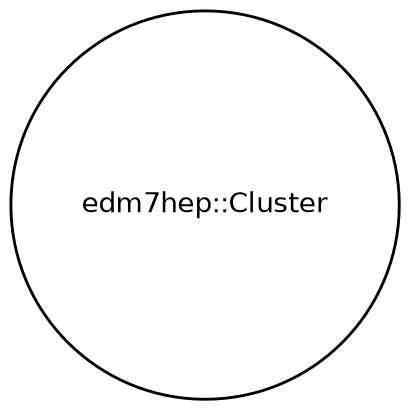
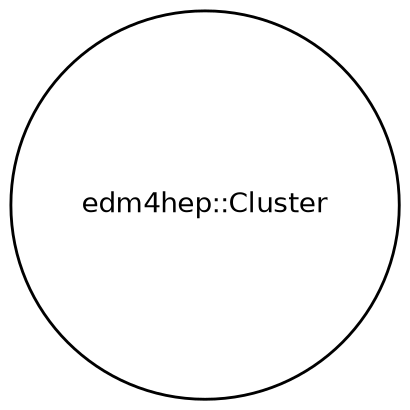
node "edm7hep::Cluster": label "edm7hep::Cluster" -> "edm4hep::Cluster"
